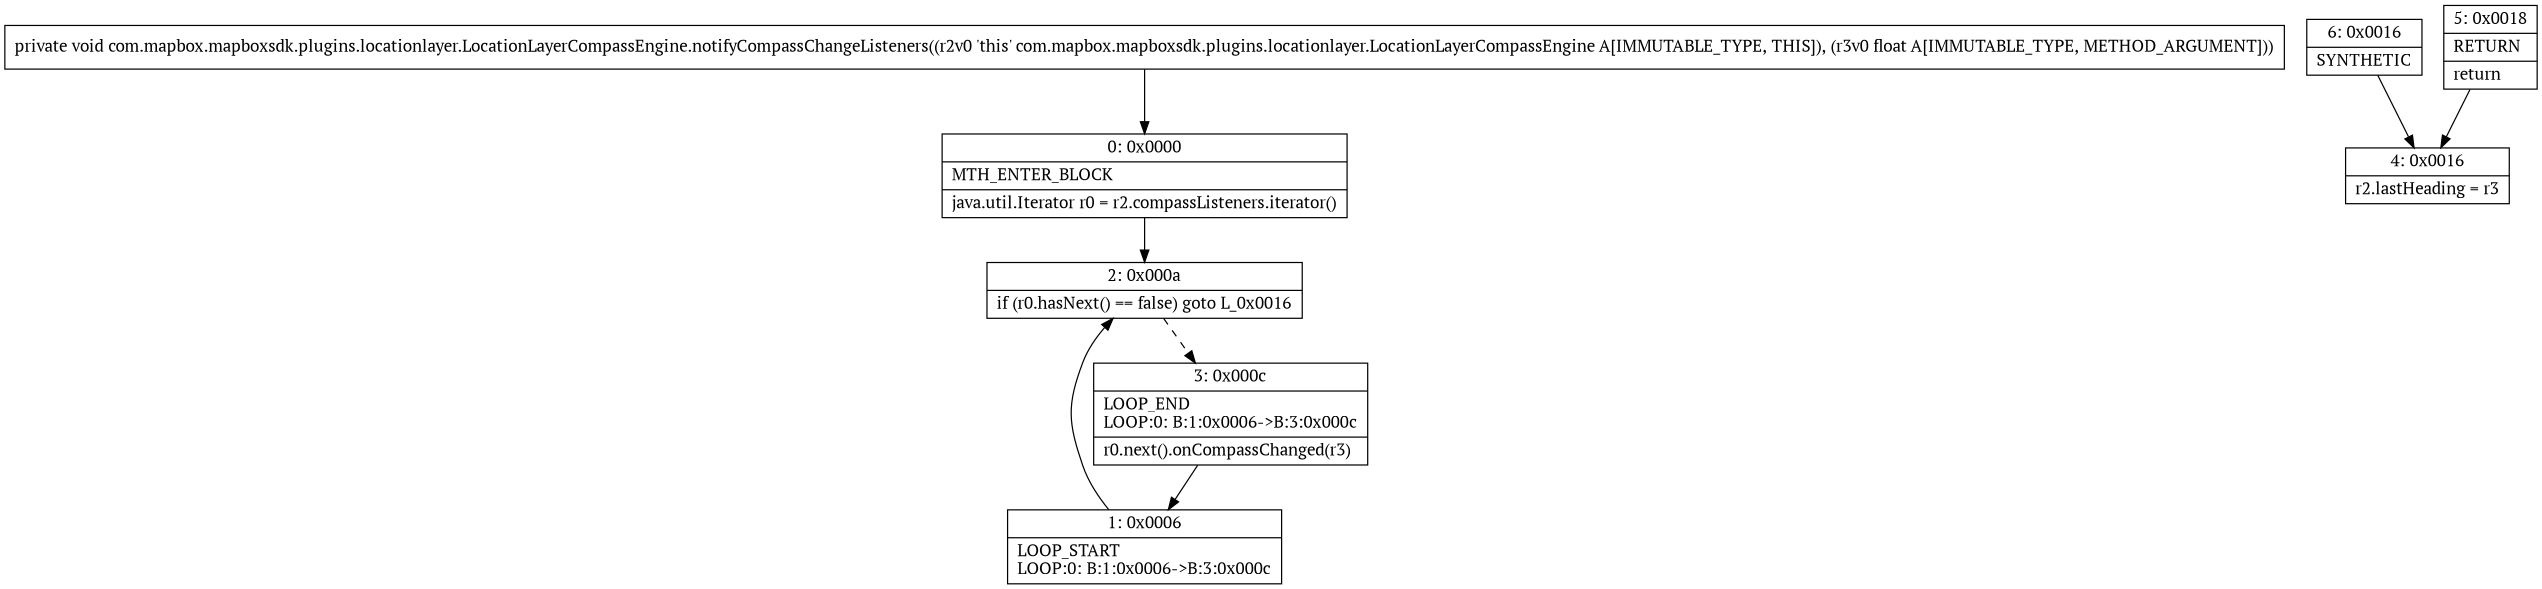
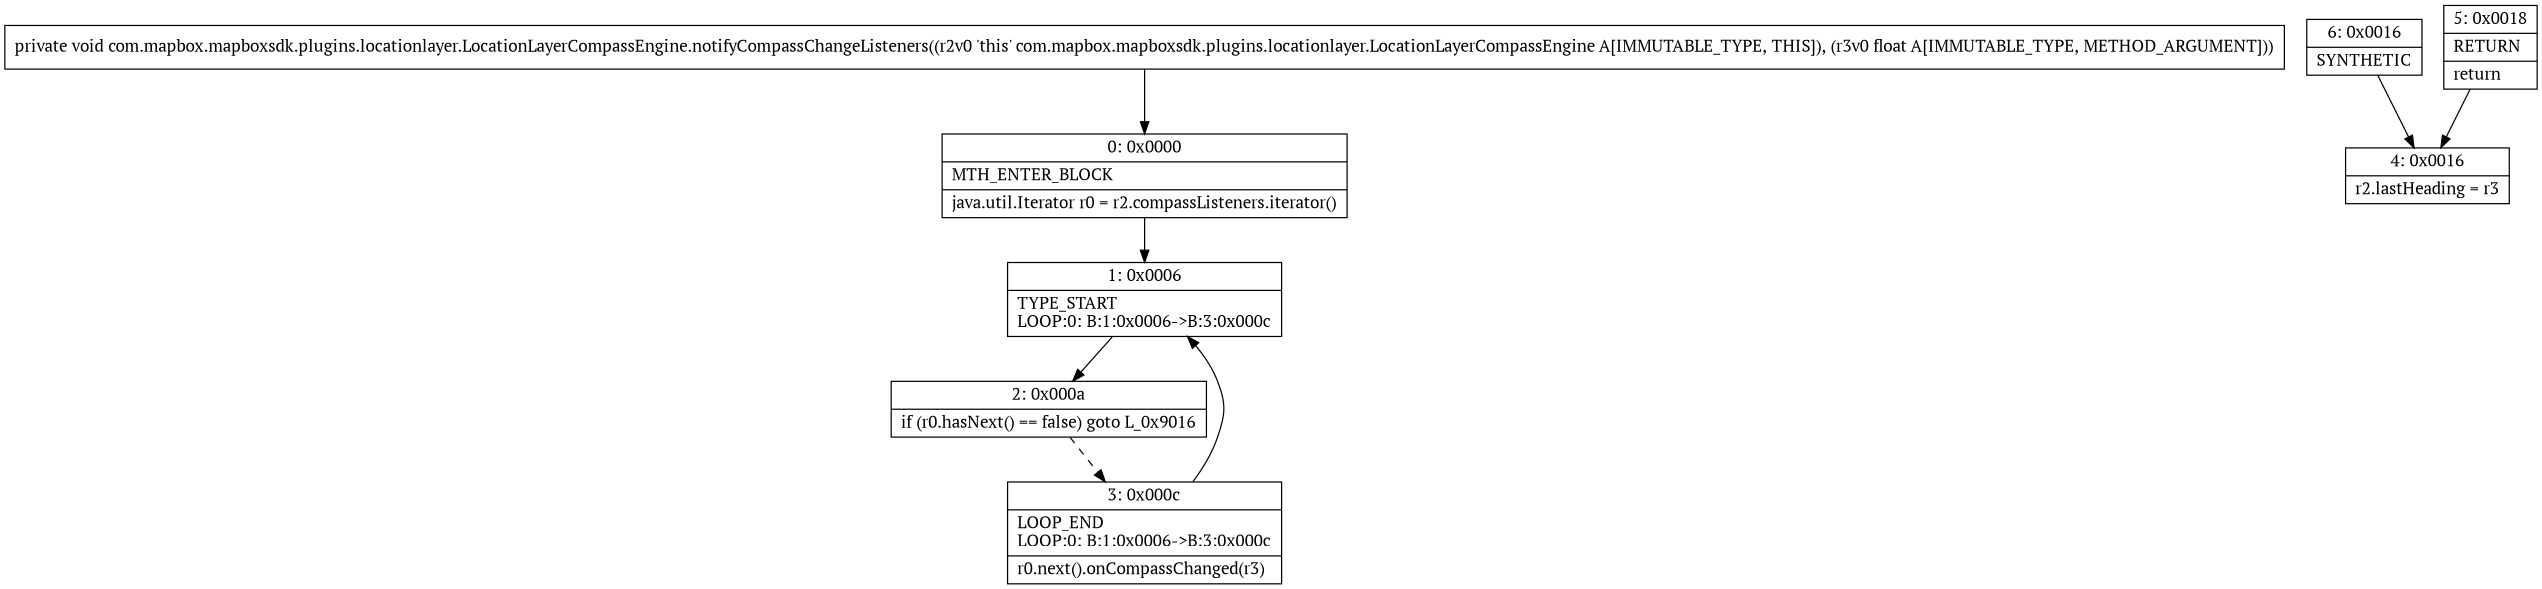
edge "0: 0x0000" -> "2: 0x000a": now "0: 0x0000" -> "1: 0x0006"
node "2: 0x000a": text "if (r0.hasNext() == false) goto L_0x0016" -> "if (r0.hasNext() == false) goto L_0x9016"
node "1: 0x0006": text "LOOP_START" -> "TYPE_START"
